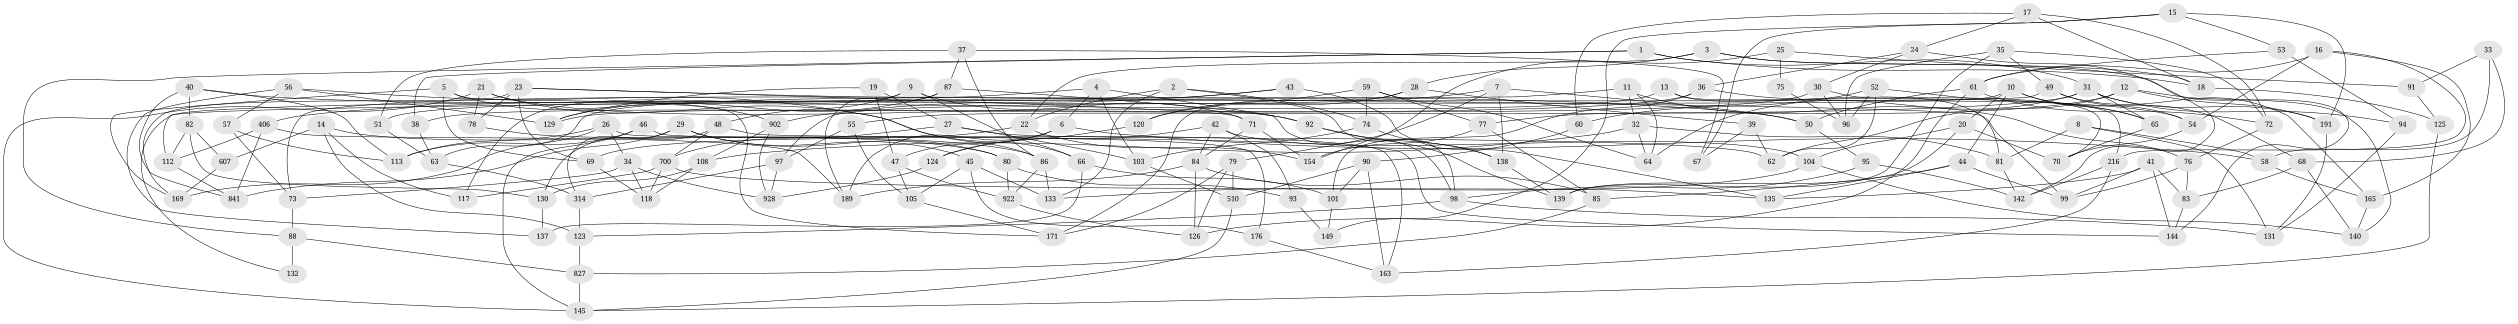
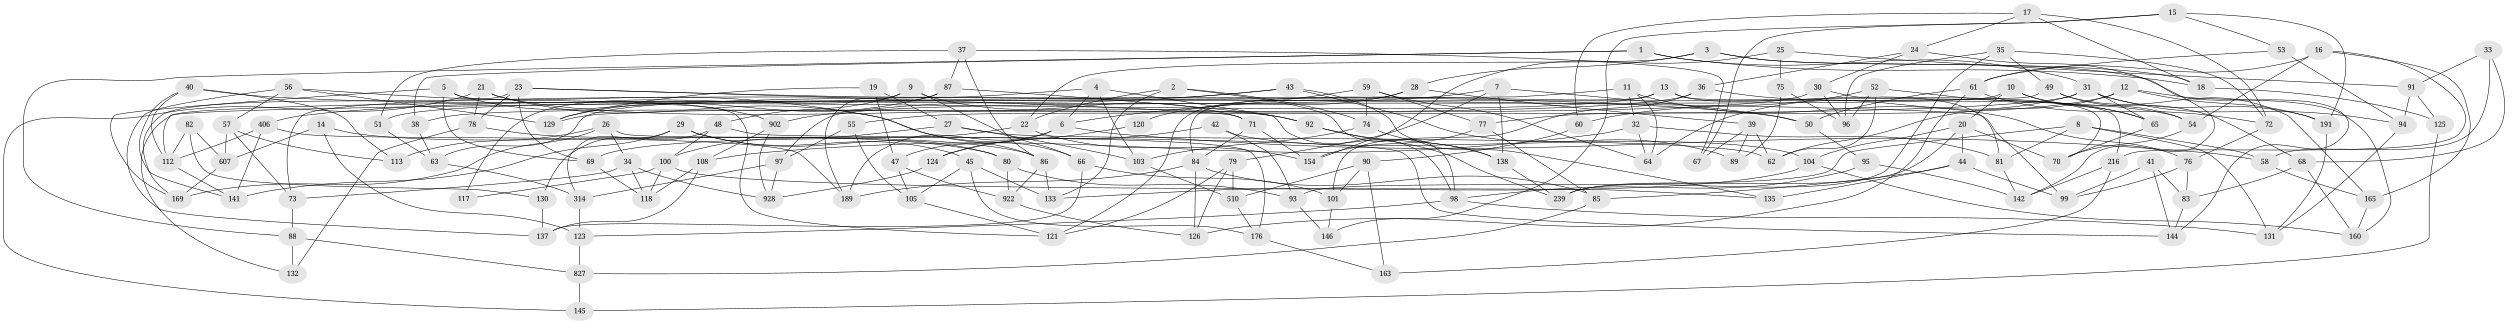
edge "59" -- "120": now "59" -- "6"
edge "40" -- "82": now "40" -- "112"
edge "91" -- "94": added
node "46": removed
edge "10" -- "44": now "20" -- "44"
edge "42" -- "84": now "13" -- "84"
edge "57" -- "607": added
node "700": label "700" -> "100"
node "89": added
edge "78" -- "132": added
edge "14" -- "117": removed
edge "8" -- "93": added
edge "108" -- "130": now "108" -- "137"
edge "41" -- "135": removed
node "841": label "841" -> "141"
node "139": label "139" -> "239"
node "171": label "171" -> "121"
node "149": label "149" -> "146"
node "140": label "140" -> "160"
edge "510" -- "145": now "510" -- "176"
